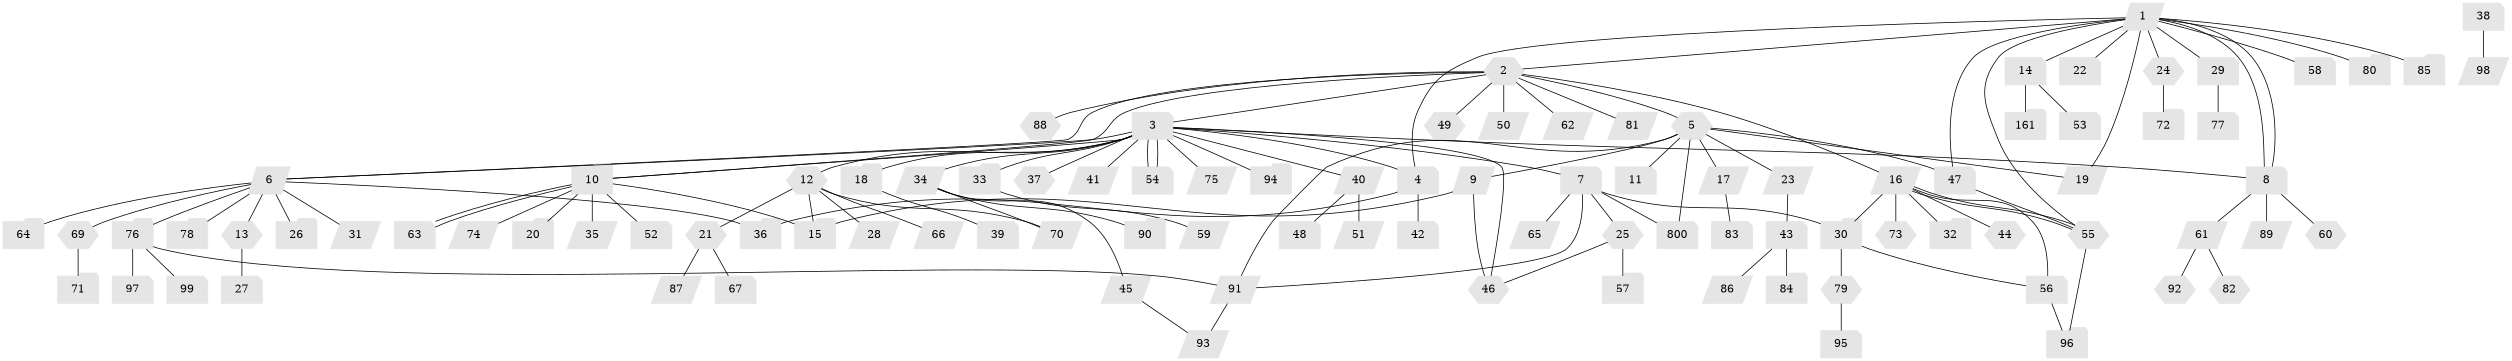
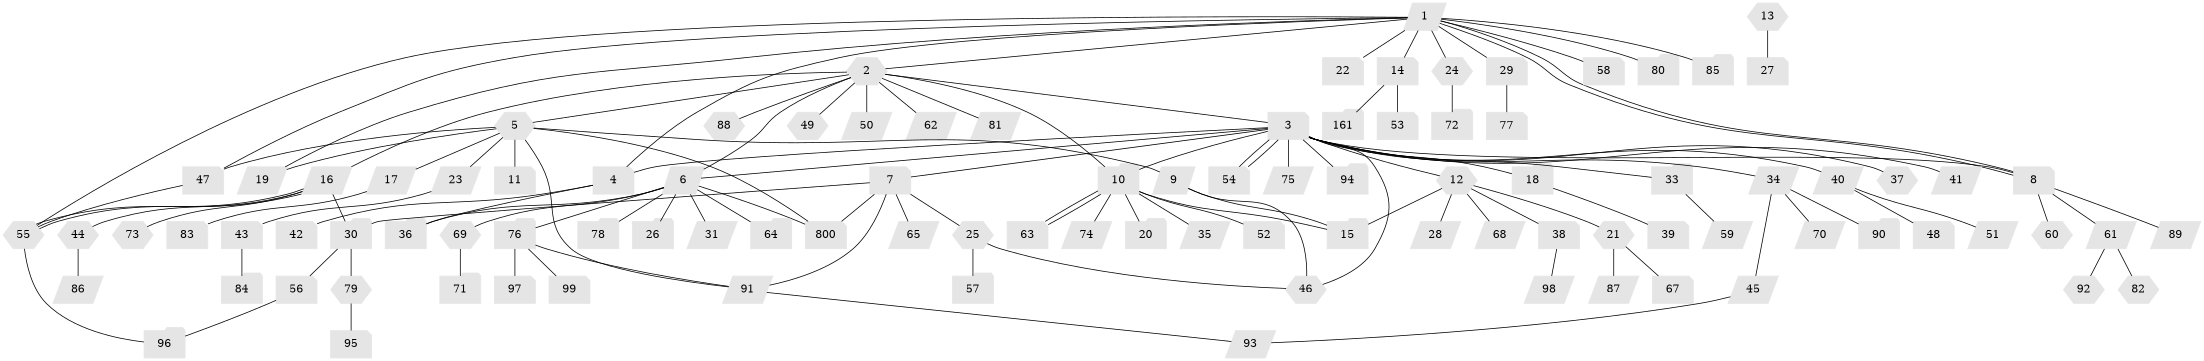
edge "16" -- "56": removed
edge "6" -- "13": now "6" -- "800"
edge "12" -- "70": now "12" -- "38"
node "66": label "66" -> "68"
node "32": removed
edge "43" -- "86": now "44" -- "86"
